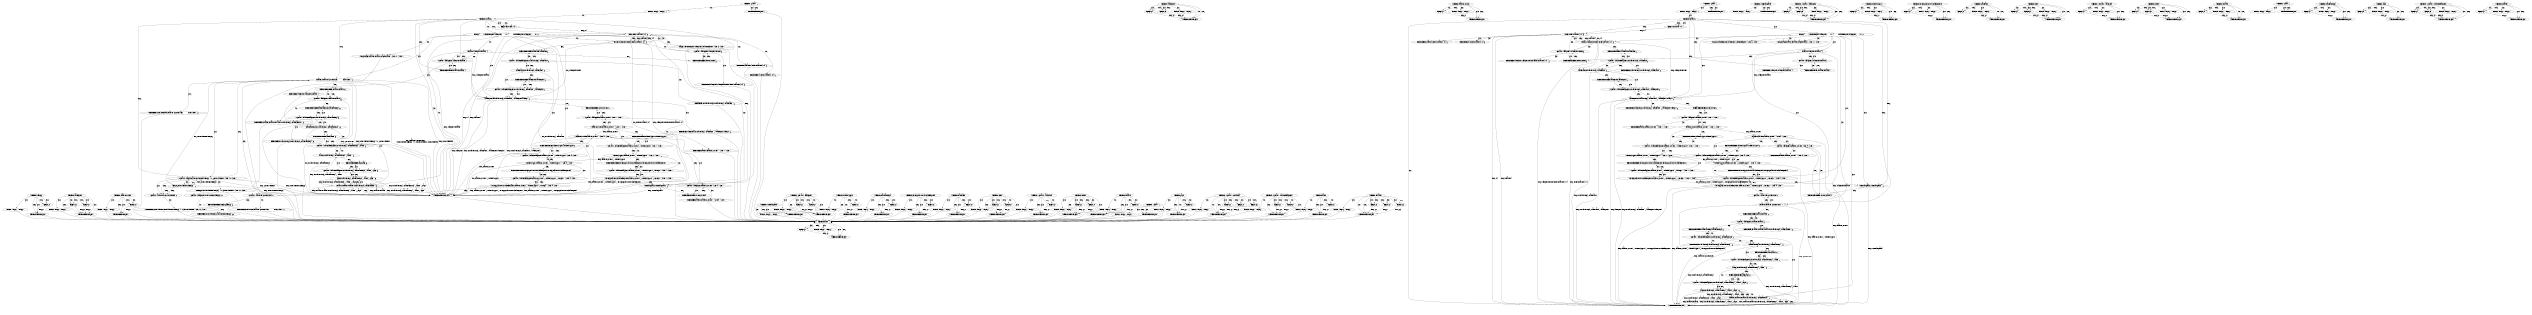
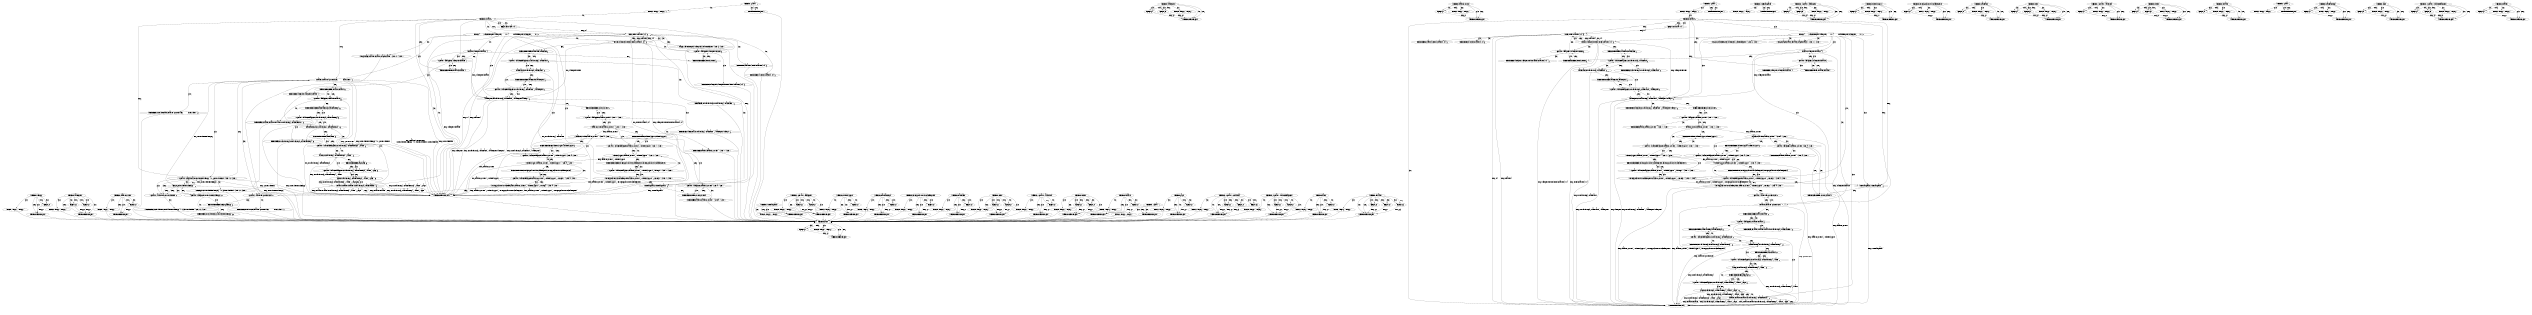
edge "(isEmpty,m_rewriteURLs.isEmpty())" -> "(<operator>.fieldAccess,m_rewriteURLs.isEmpty)": added, label "AST:"
edge "(<operator>.fieldAccess,m_rewriteURLs.isEmpty)" -> "(isEmpty,m_rewriteURLs.isEmpty())": added, label "CFG:"
edge "(<operator>.fieldAccess,m_rewriteURLs.isEmpty)" -> "(FIELD_IDENTIFIER,isEmpty,isEmpty)": added, label "AST:"
